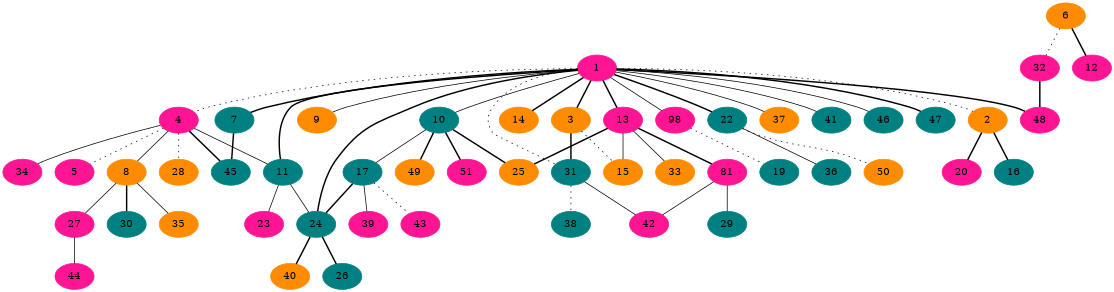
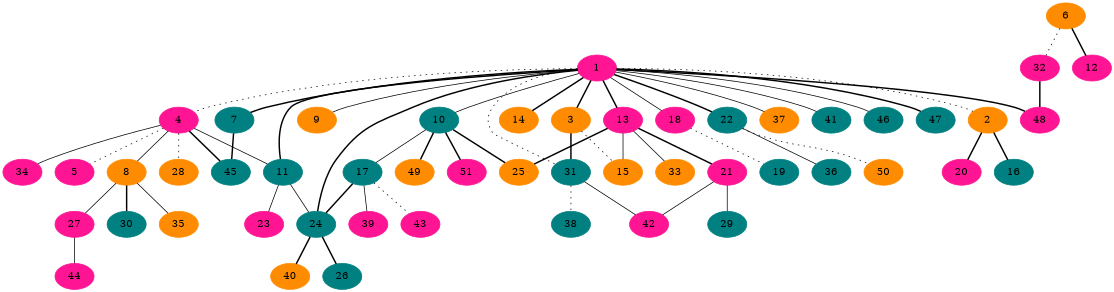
node "98": label "98" -> "18"
node "81": label "81" -> "21"
